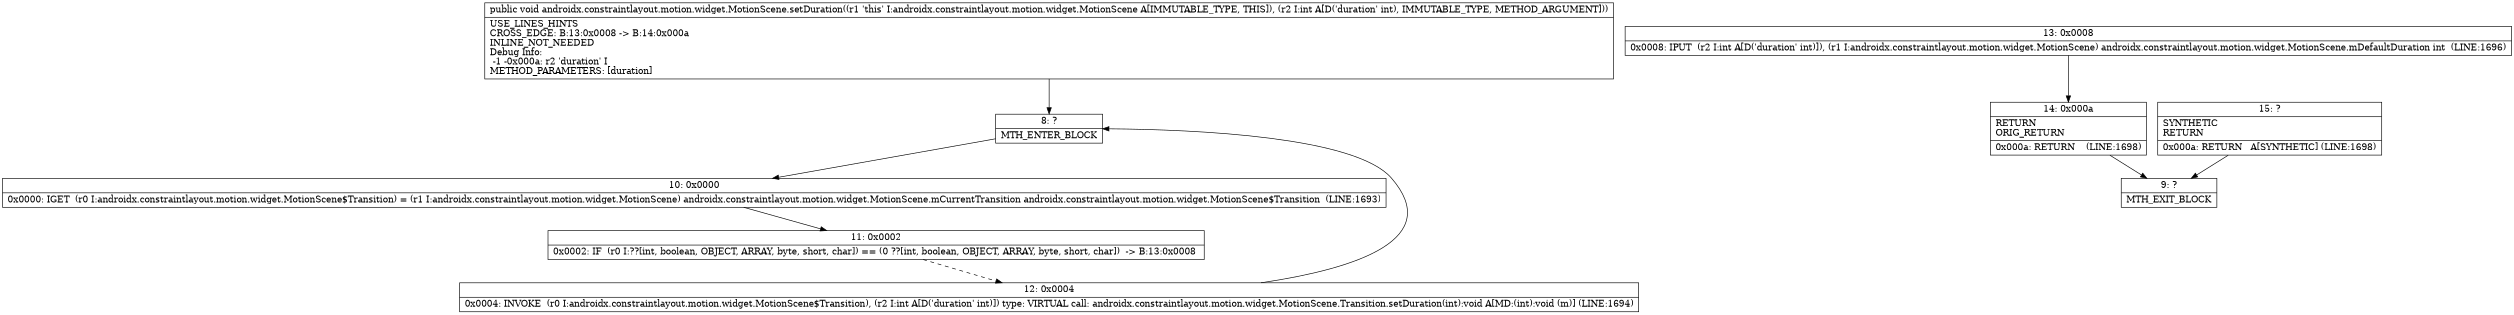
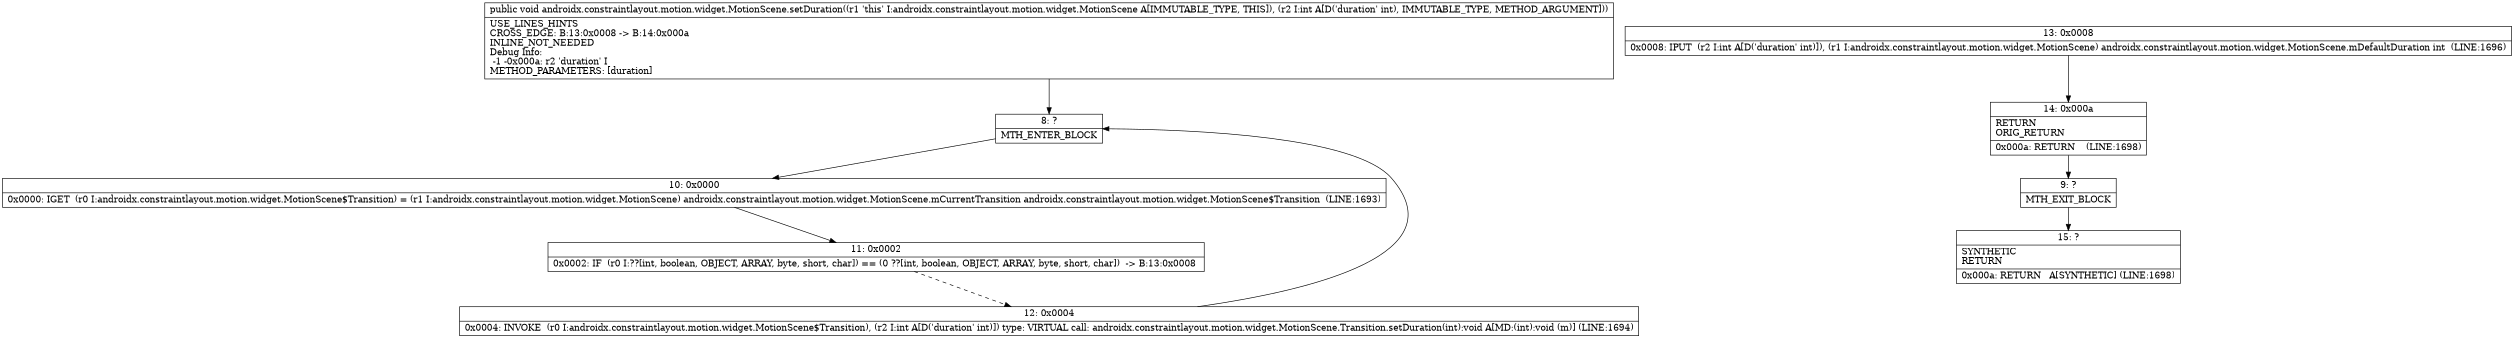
edge "15: ?" -> "9: ?": reversed
